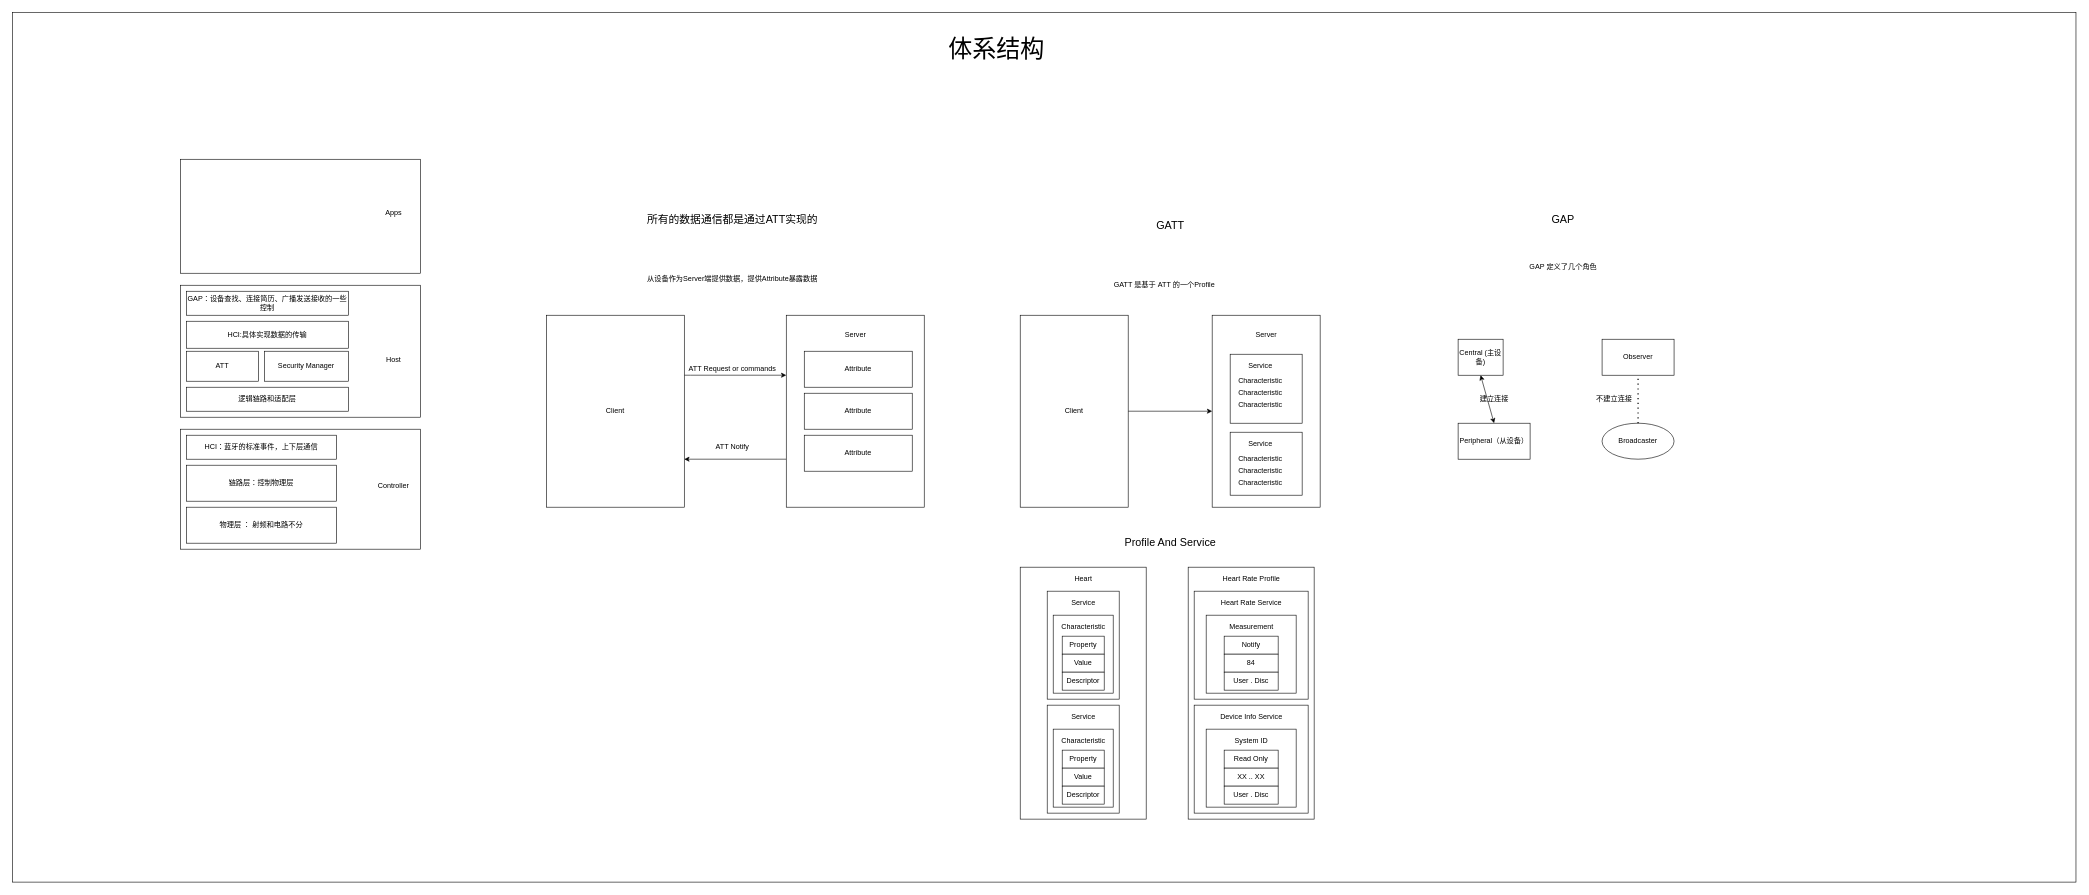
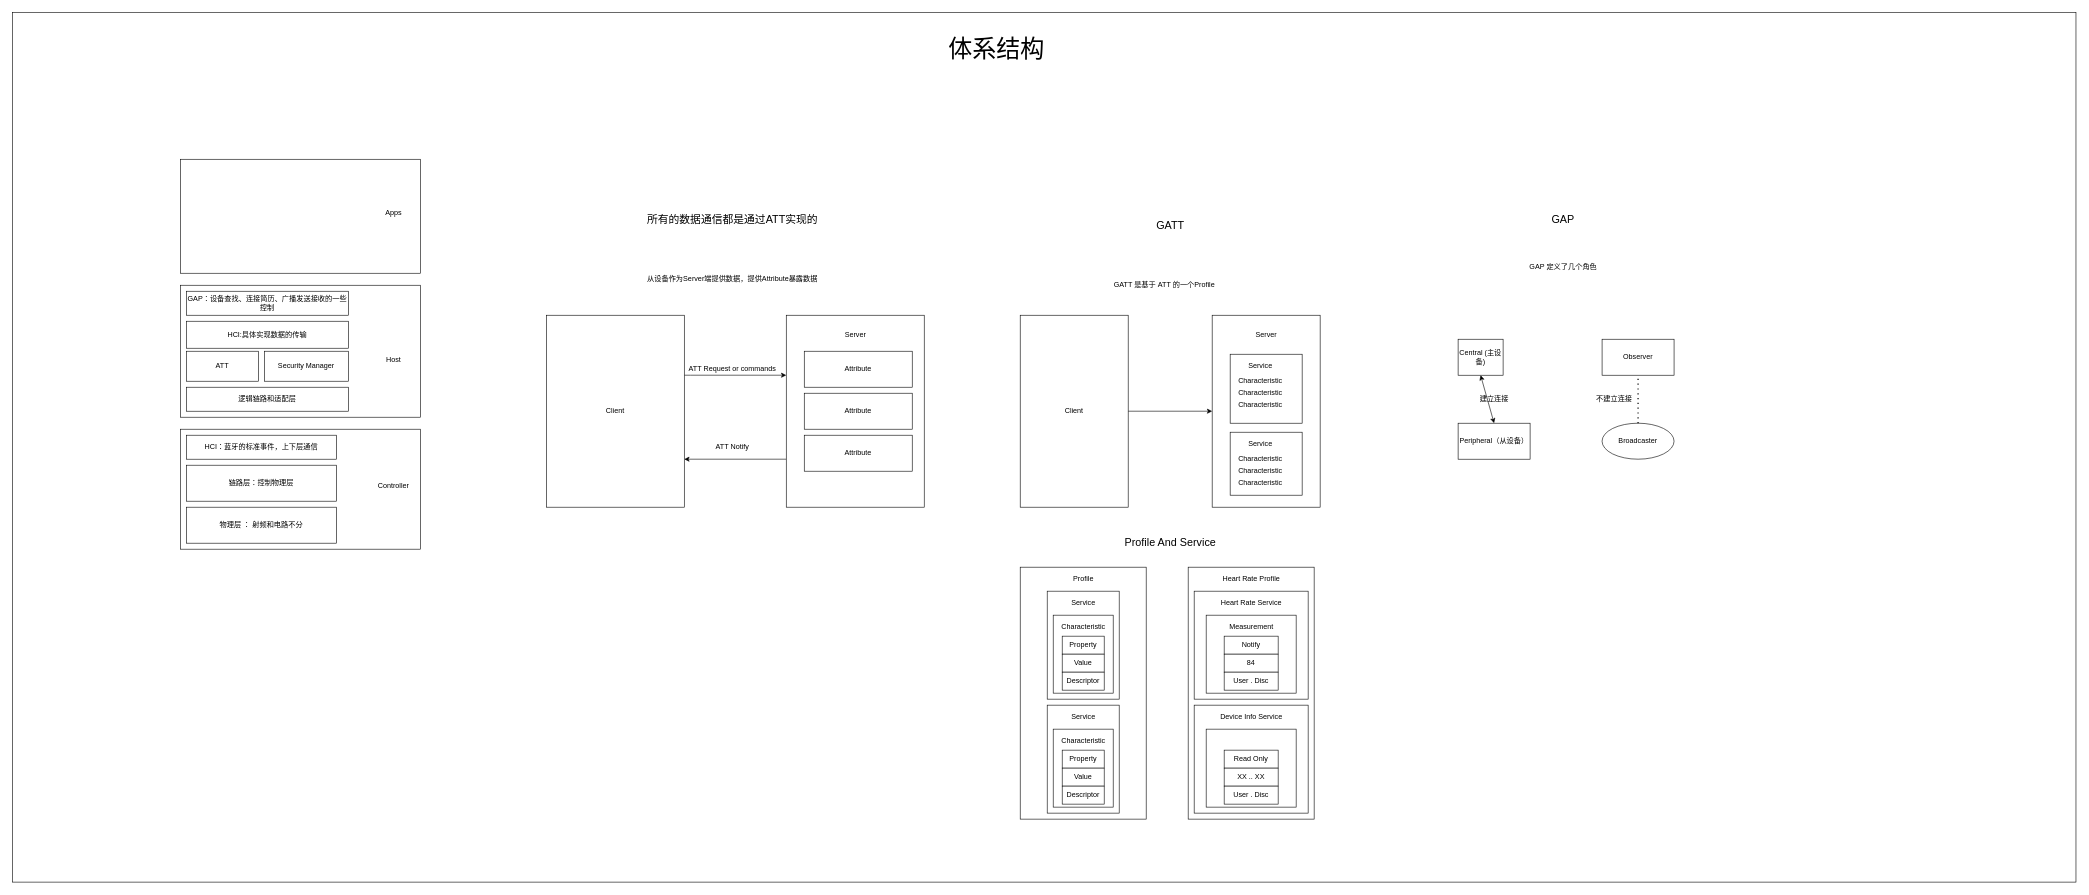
node "Heart": label "Heart" -> "Profile"
node "System ID": removed
